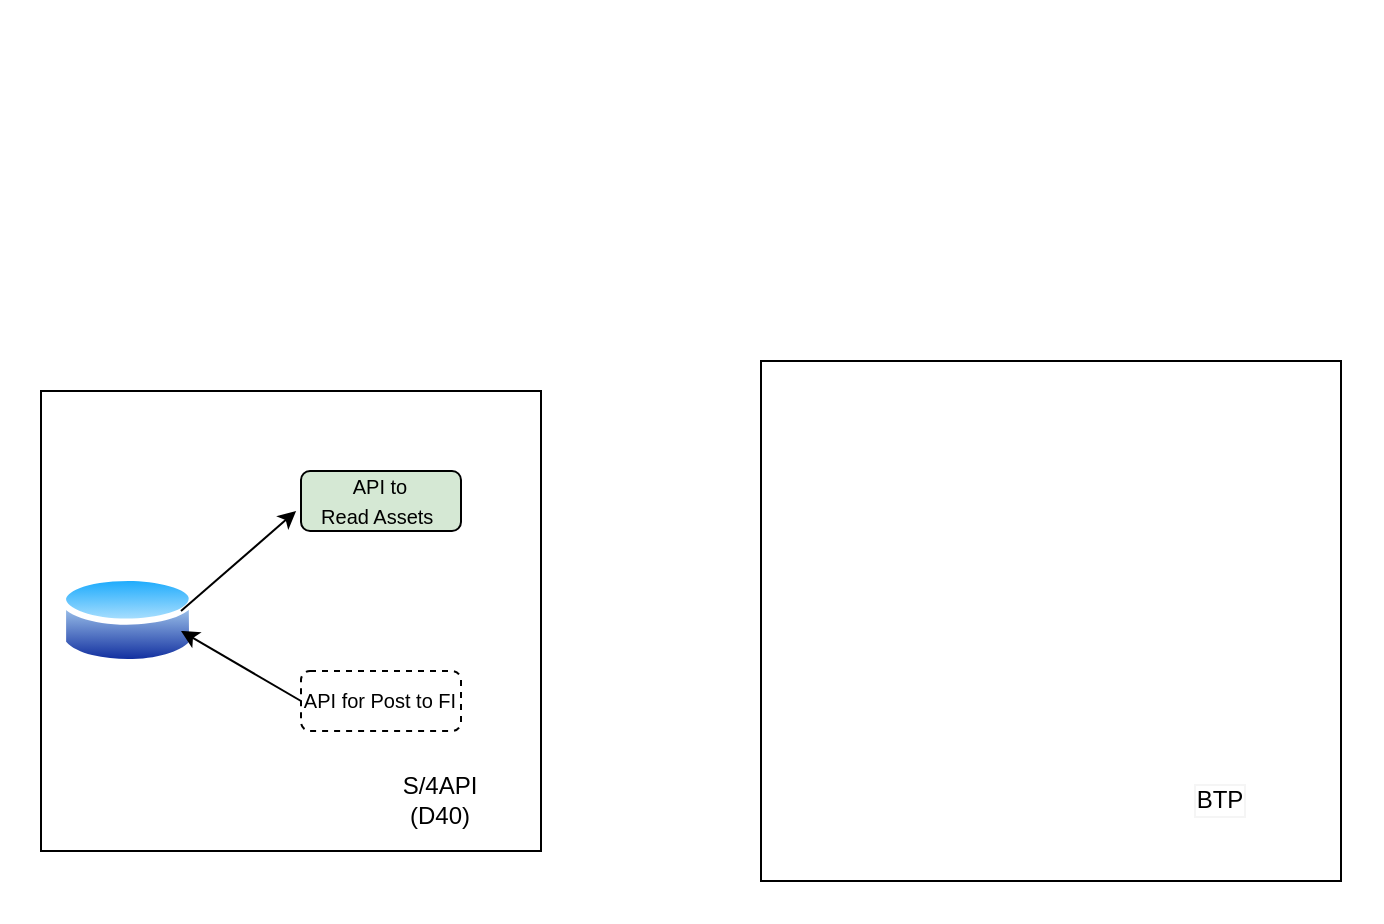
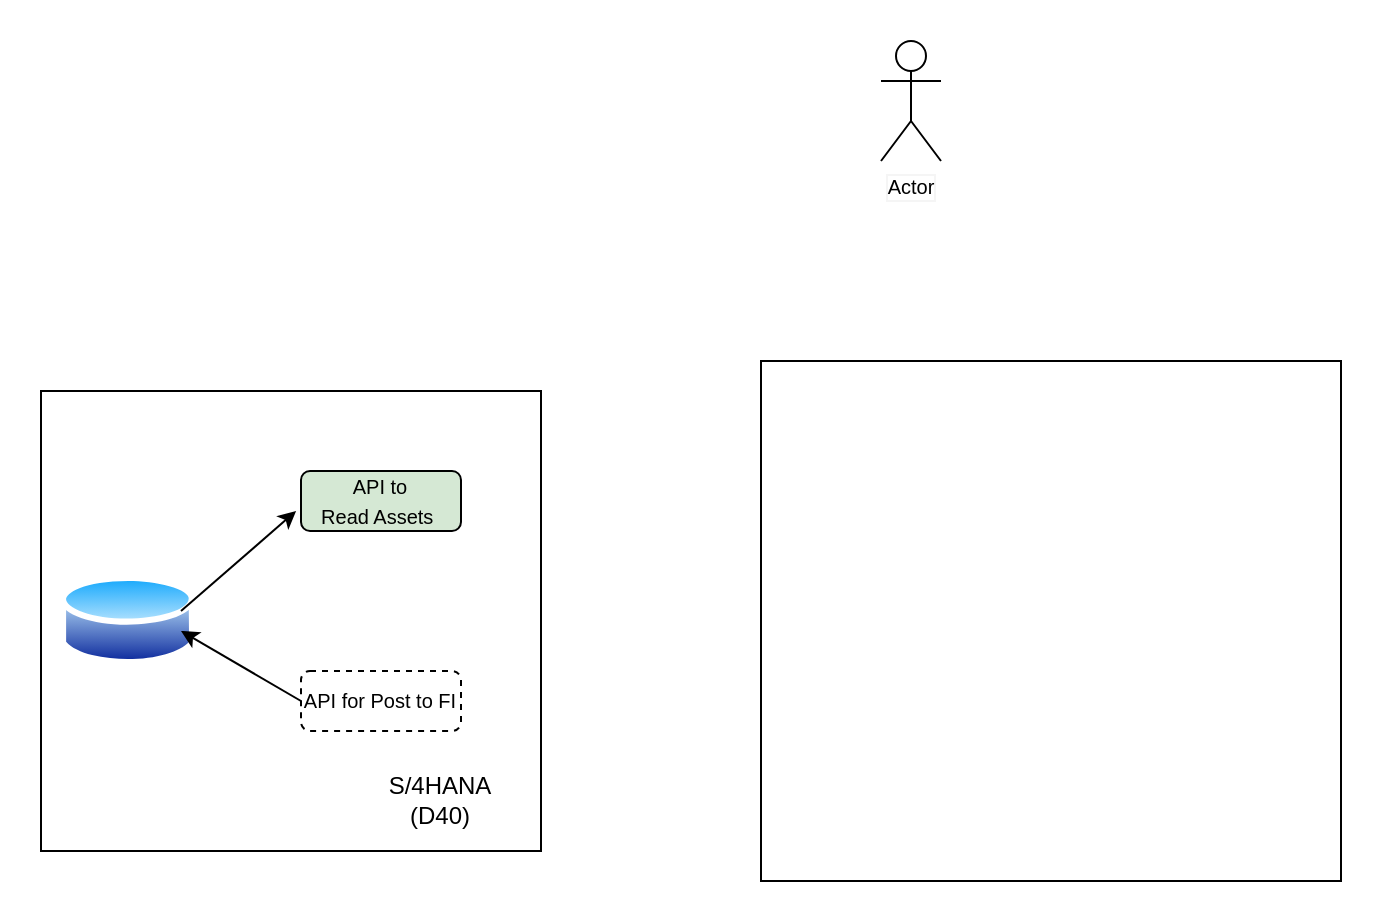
node "Actor": added
node "S/4API (D40)": label "S/4API (D40)" -> "S/4HANA (D40)"
node "BTP": removed
